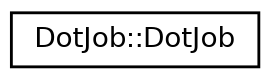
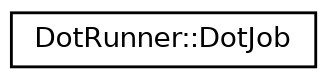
node "DotJob::DotJob": label "DotJob::DotJob" -> "DotRunner::DotJob"
